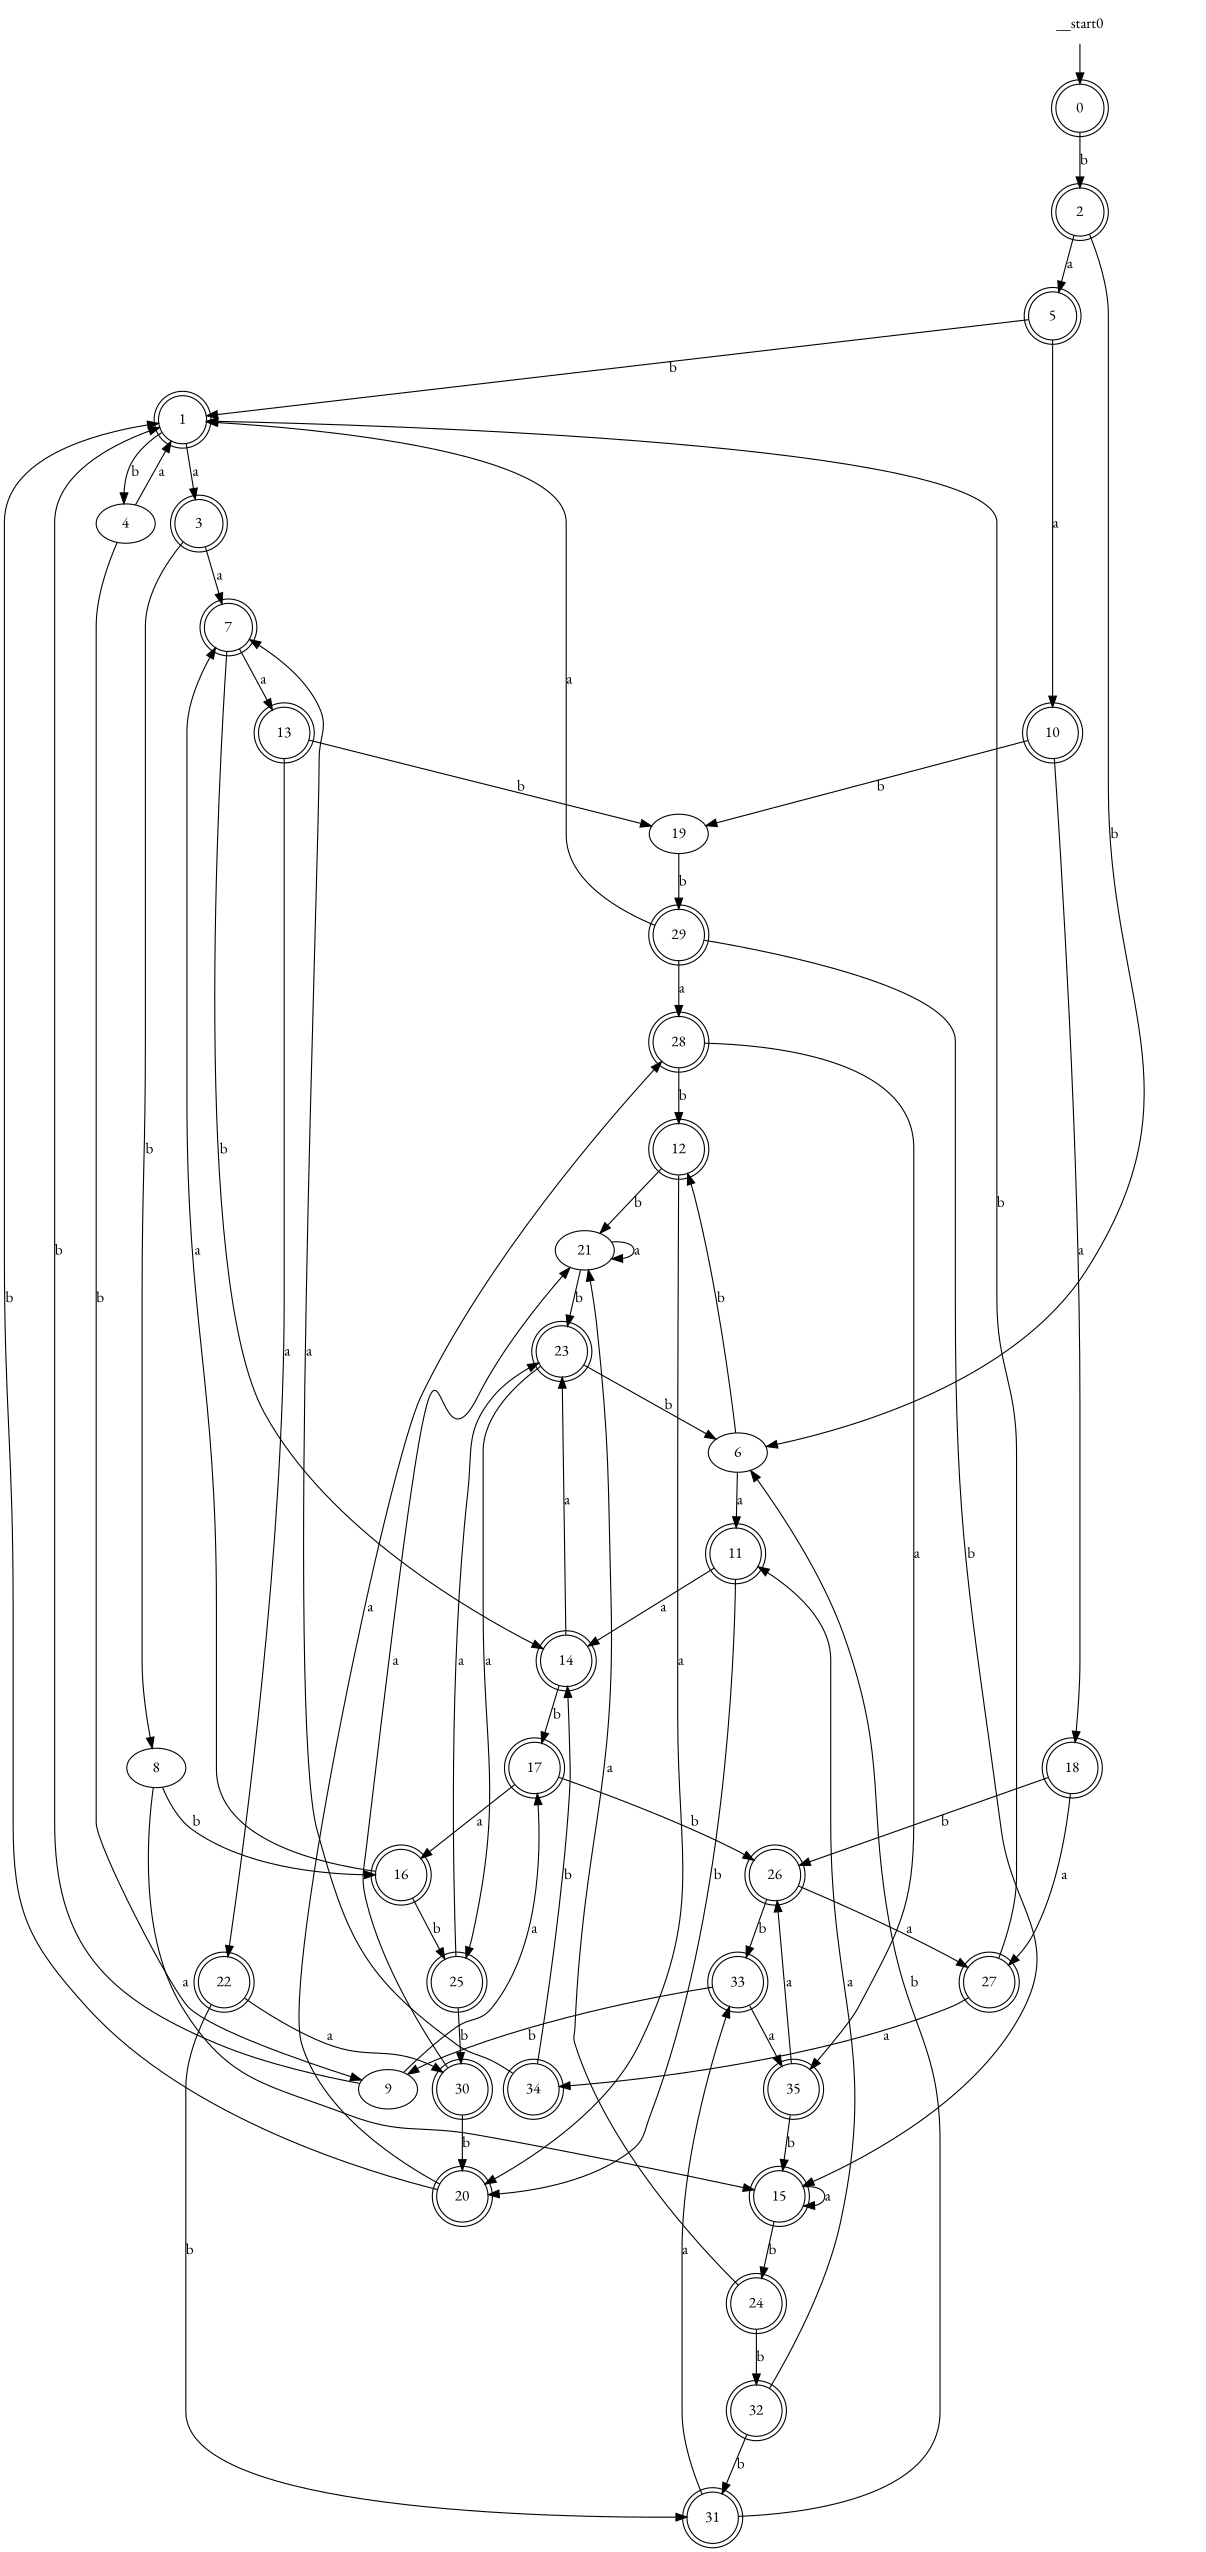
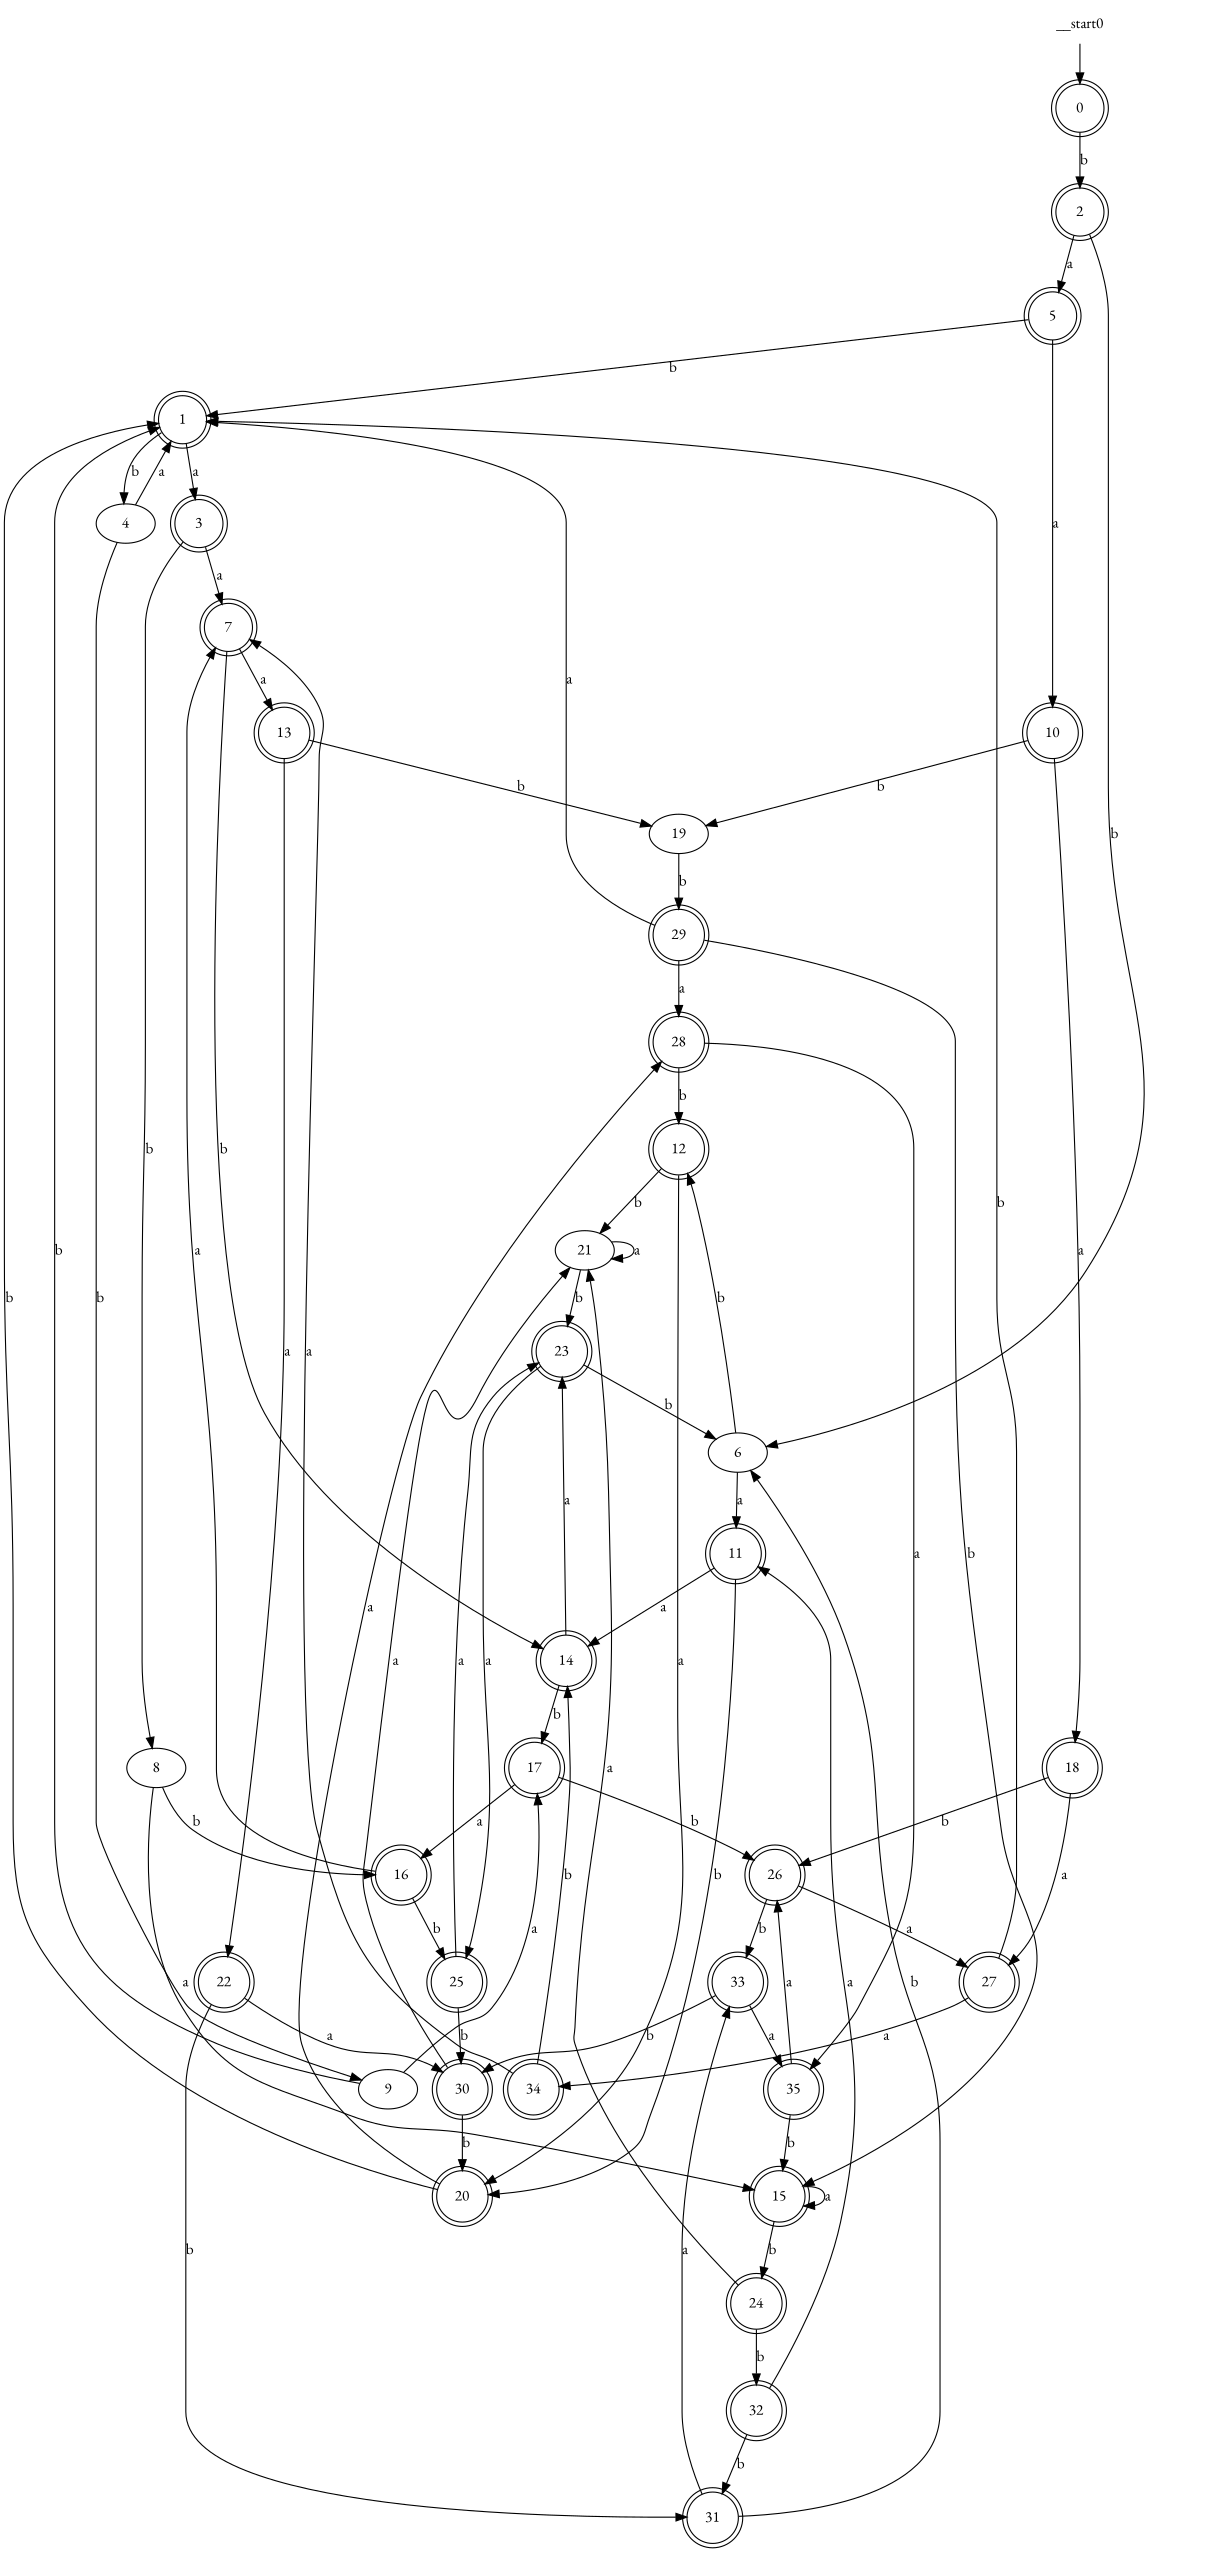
edge "33" -> "9": now "33" -> "30"
